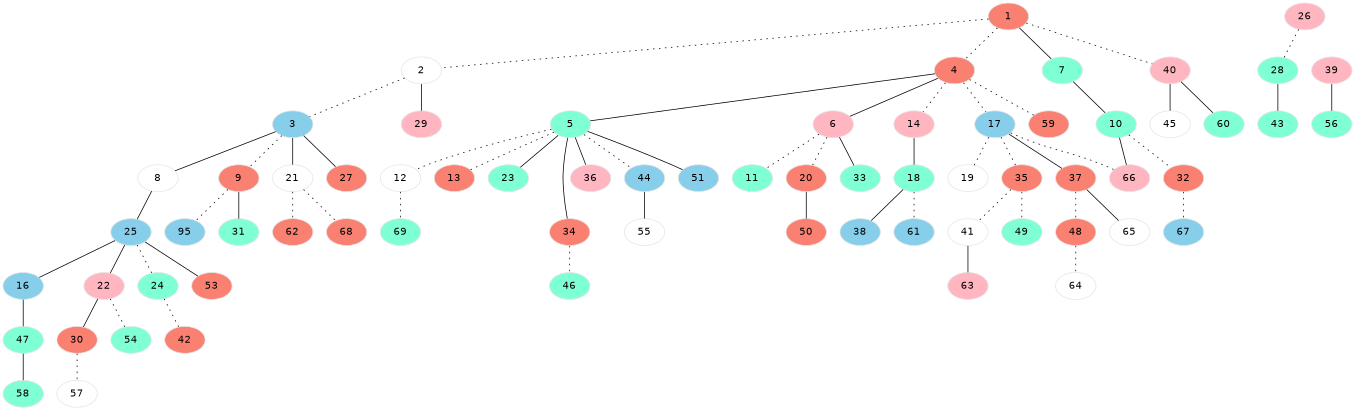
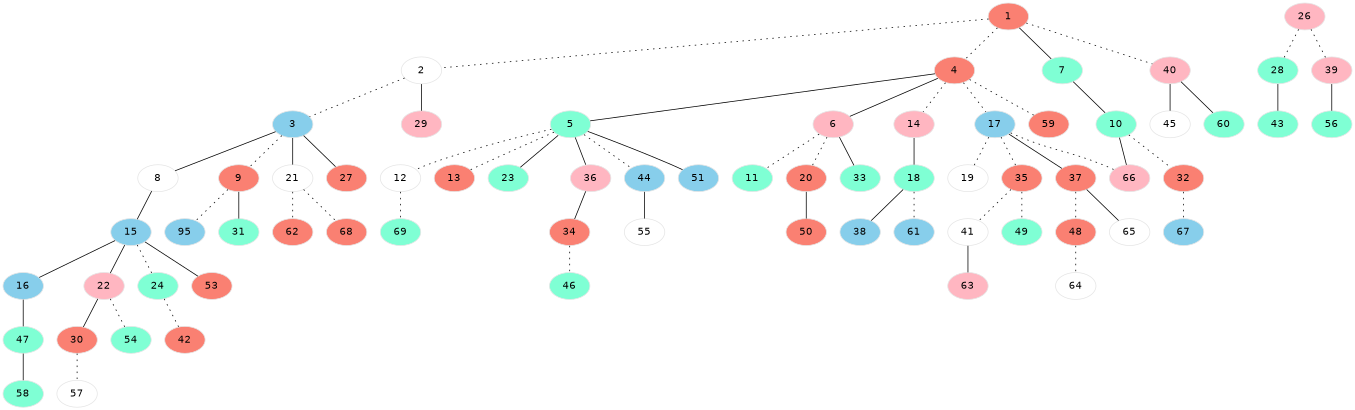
edge "26" -- "39": added
edge "5" -- "34": now "36" -- "34"
node "25": label "25" -> "15"
